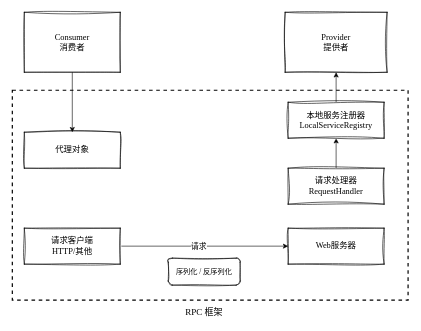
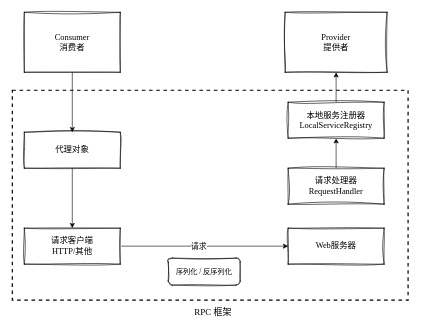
edge "代理对象" -> "请求客户端 HTTP/其他": added
node "RPC 框架": moved (204, 312) -> (213, 312)
